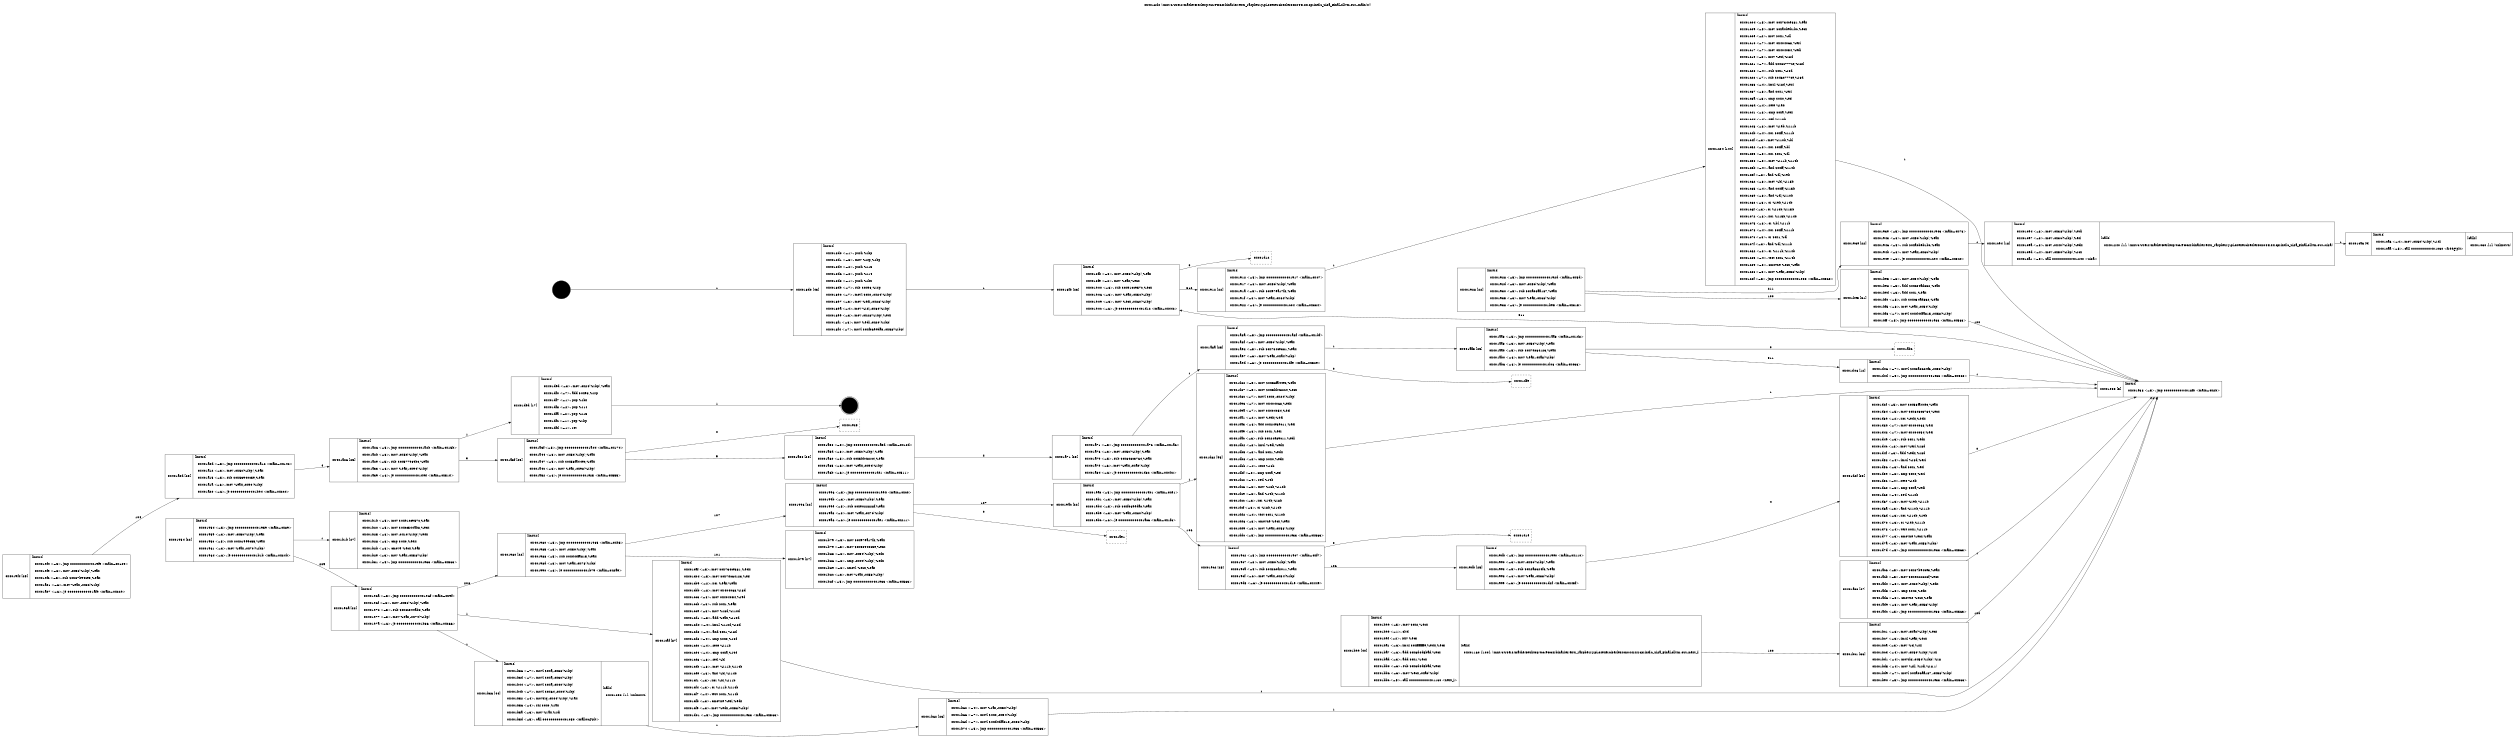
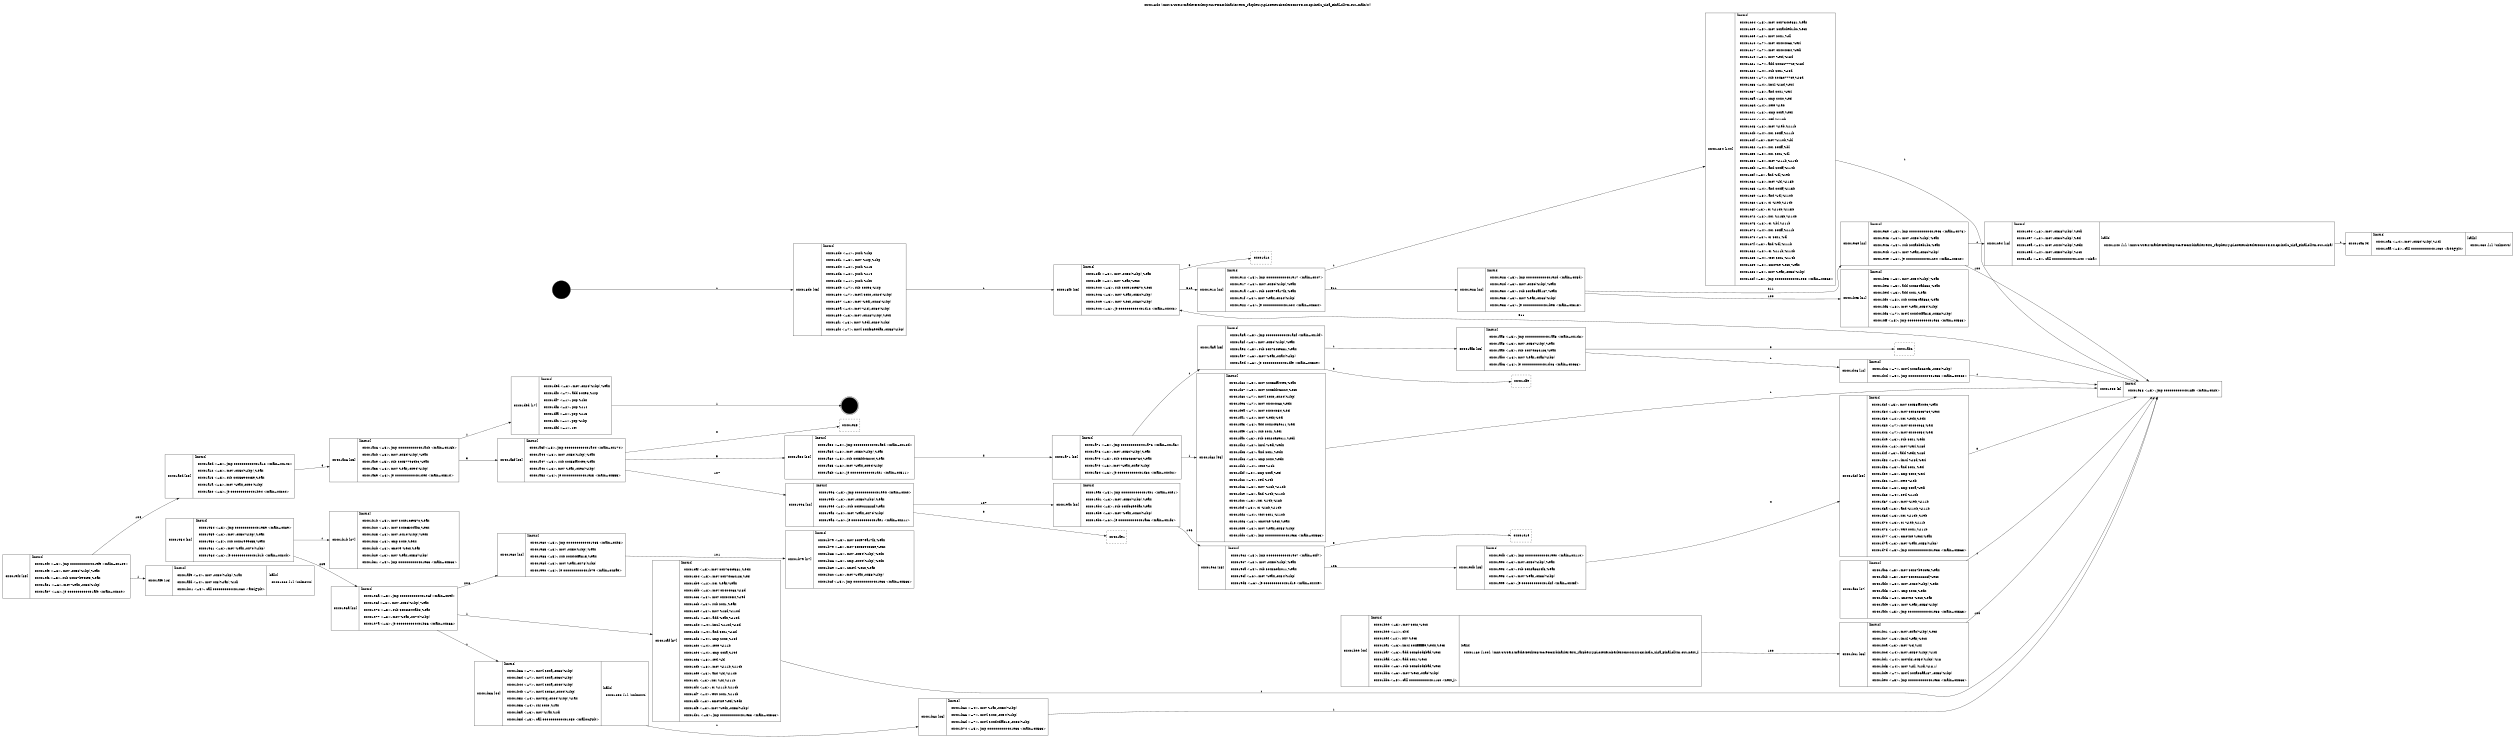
edge "0x401912 [22]" -> "0x401928 [22]": added, label "311"
edge "0x401be5 [31]" -> "0x401e33 [5]": now "0x40193e [22]" -> "0x401e33 [5]"
edge "0x401aa3 [25]" -> "0x401d06 [12]": label " 311" -> " 1"
edge "0x4019ac [22]" -> "0x401d82 [95]": now "0x401a71 [25]" -> "0x401d82 [95]"
edge "0x401980 [22]" -> "0x401996 [22]": now "0x401a3f [25]" -> "0x401996 [22]"
node "0x401af9 [13]": added
